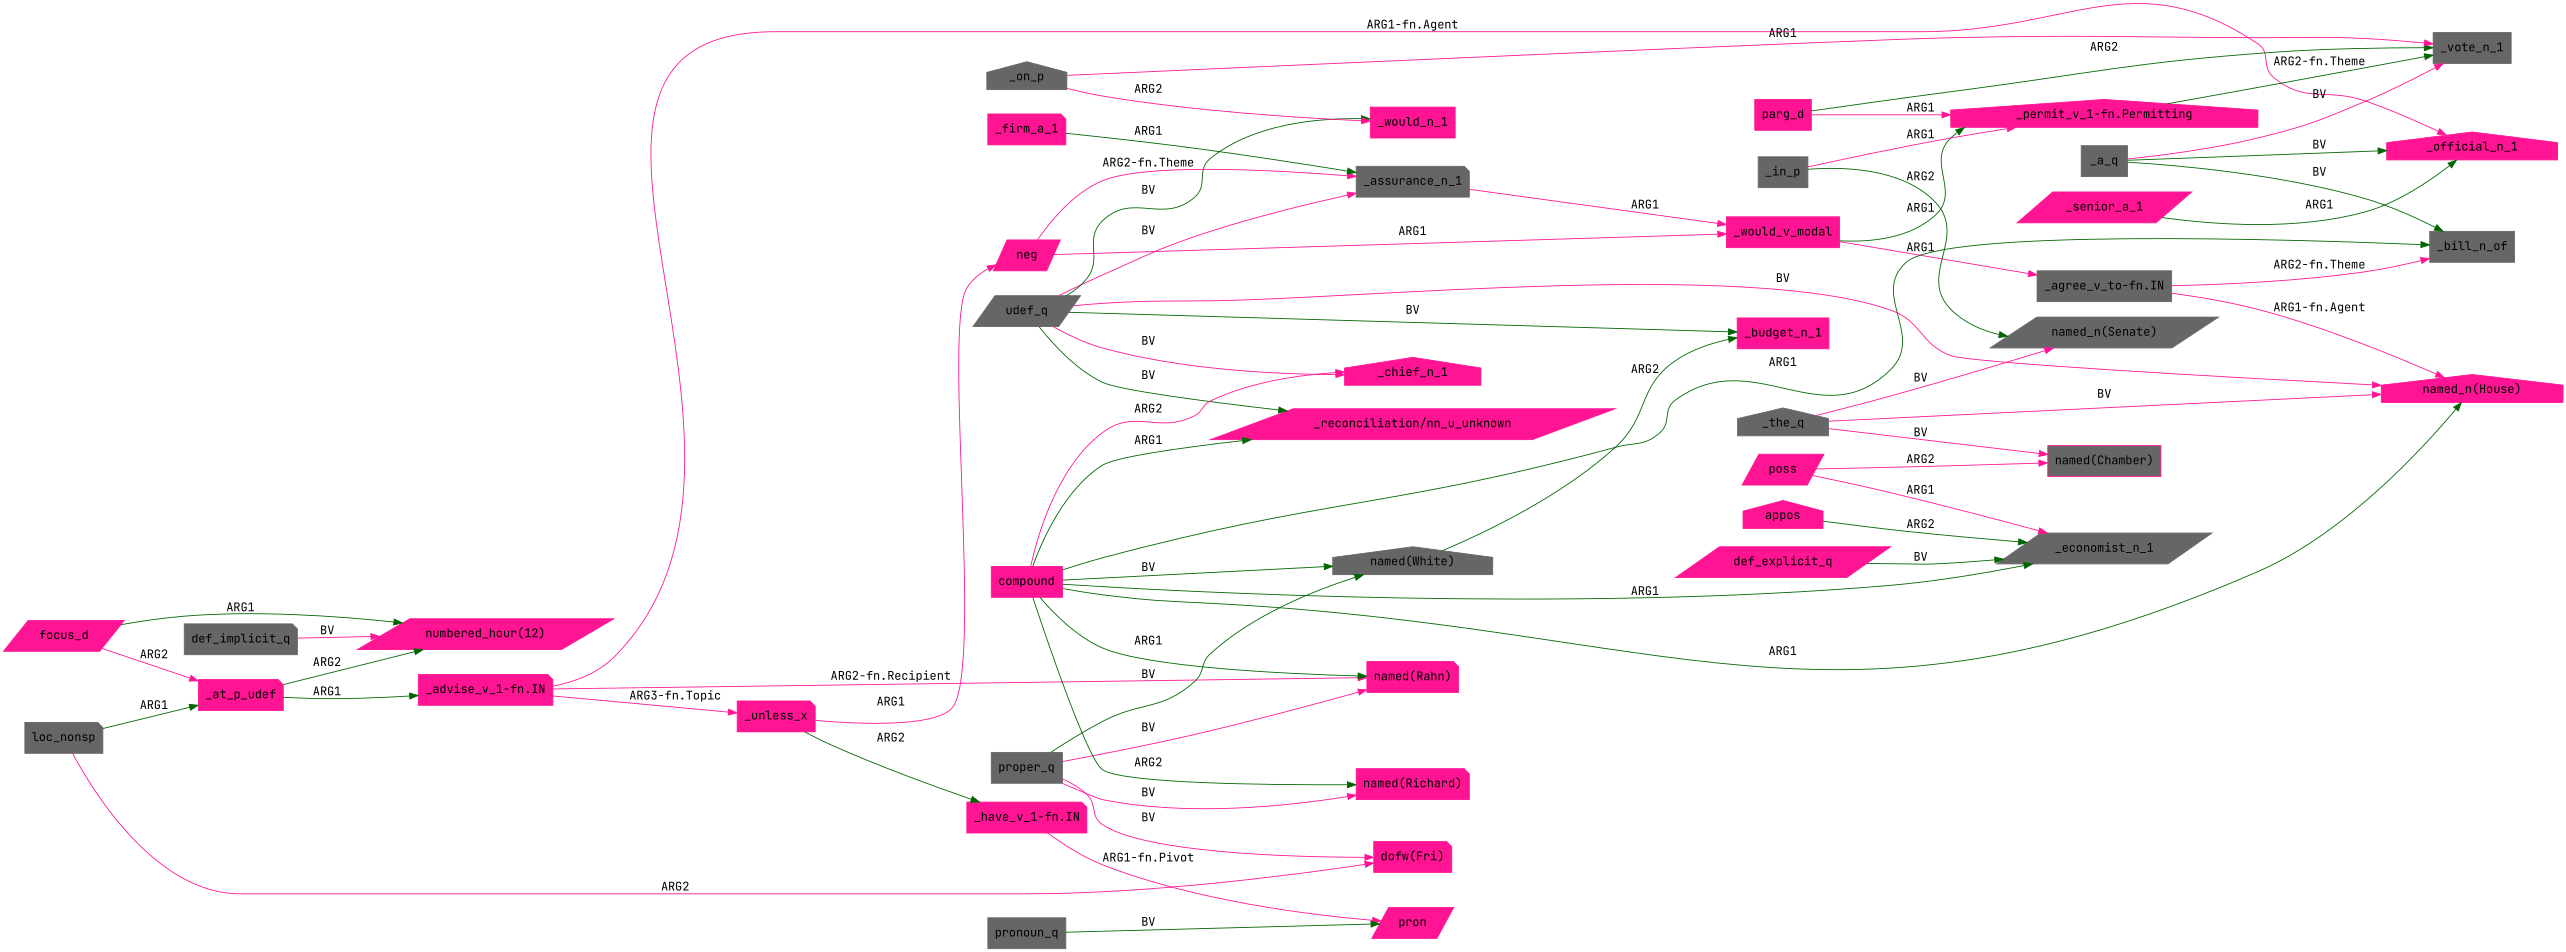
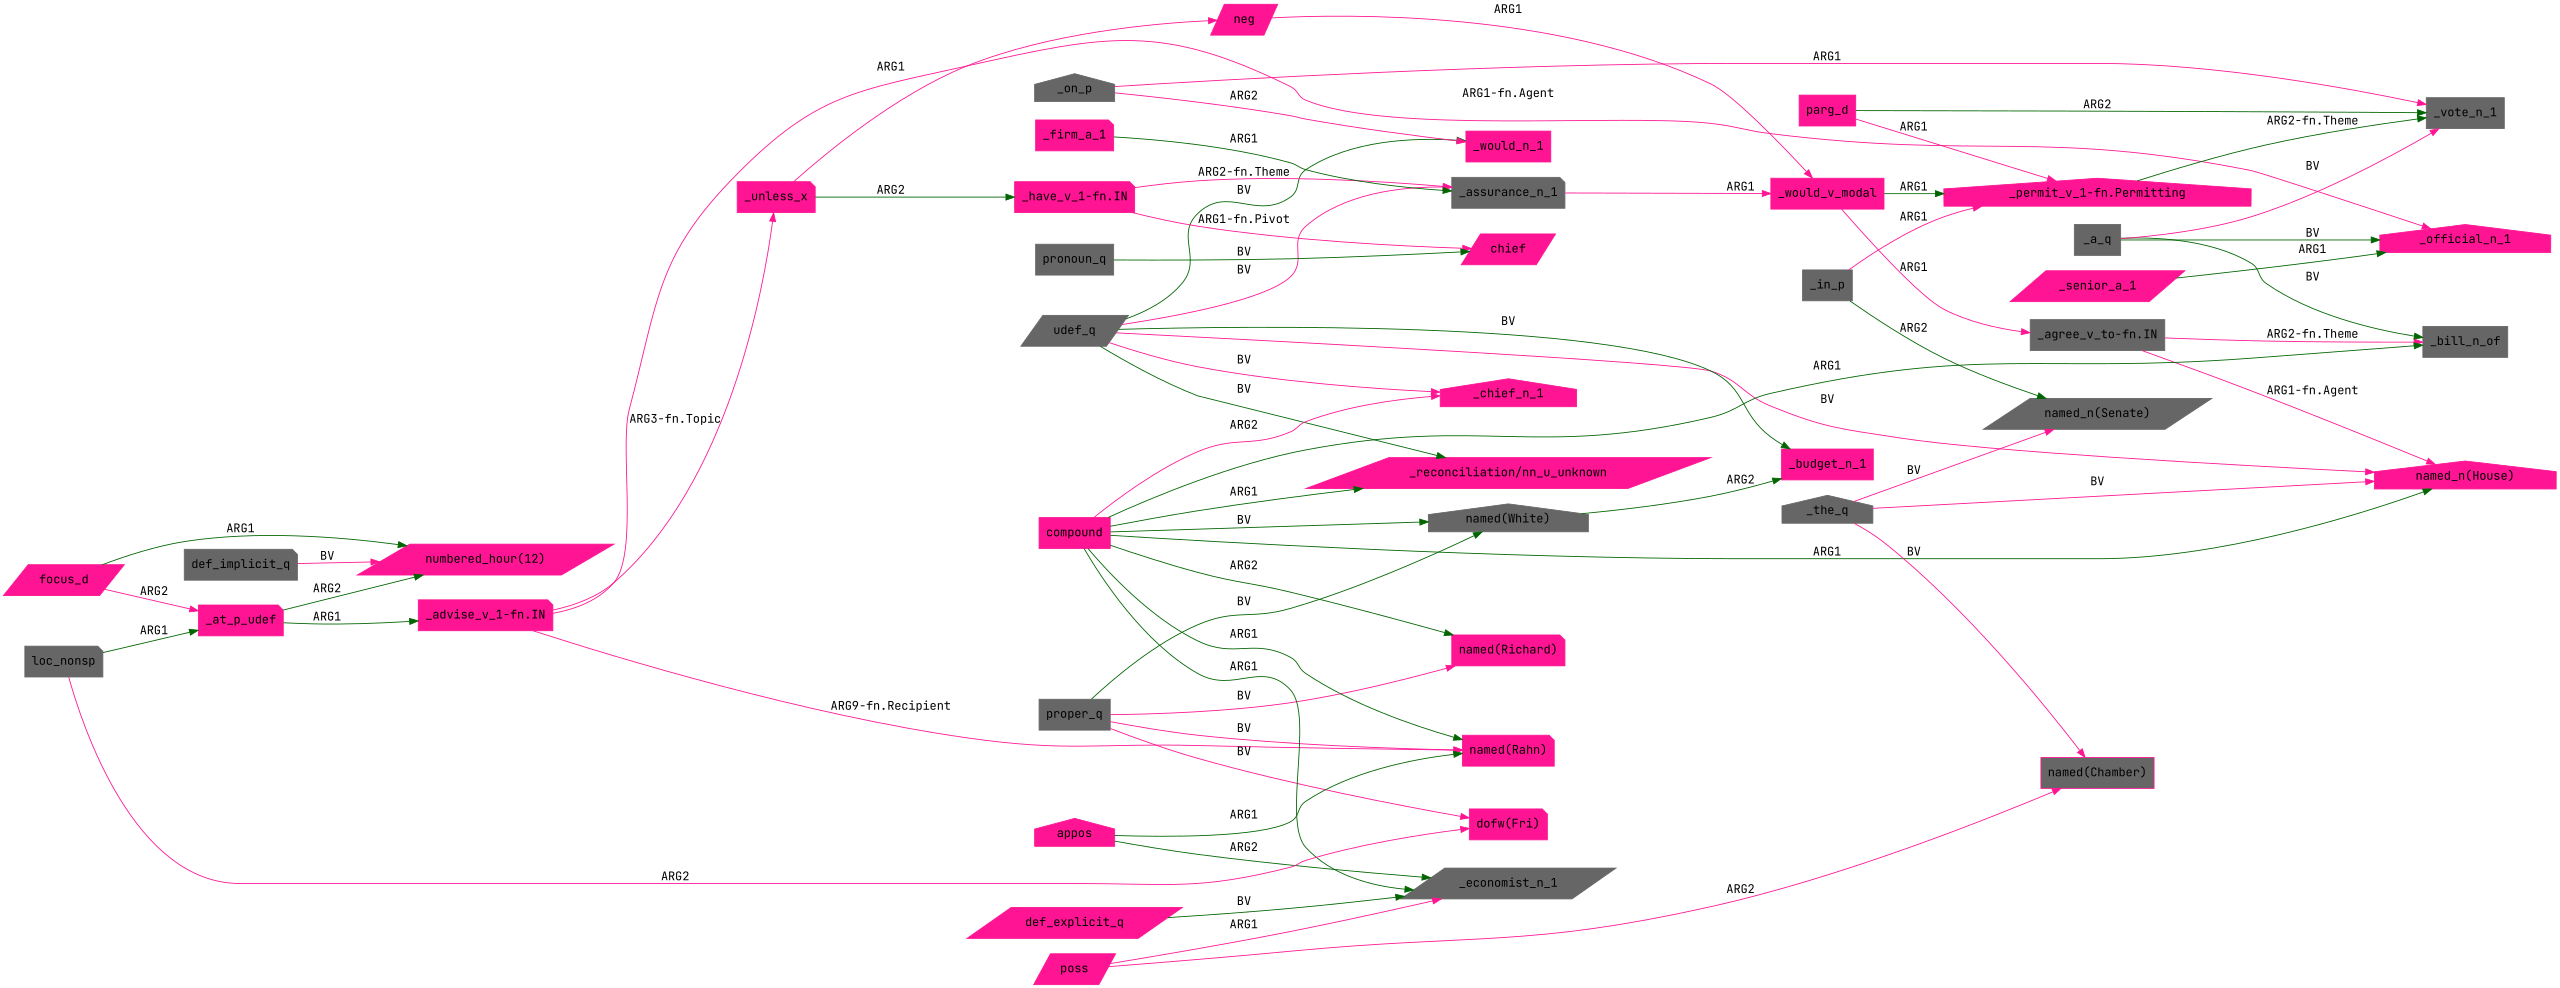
edge "neg" -> "_assurance_n_1": now "_have_v_1-fn.IN" -> "_assurance_n_1"
edge "_advise_v_1-fn.IN" -> "named(Rahn)": label "ARG2-fn.Recipient" -> "ARG9-fn.Recipient"
edge "appos" -> "named(Rahn)": added, label "ARG1"
node "pron": label "pron" -> "chief"
